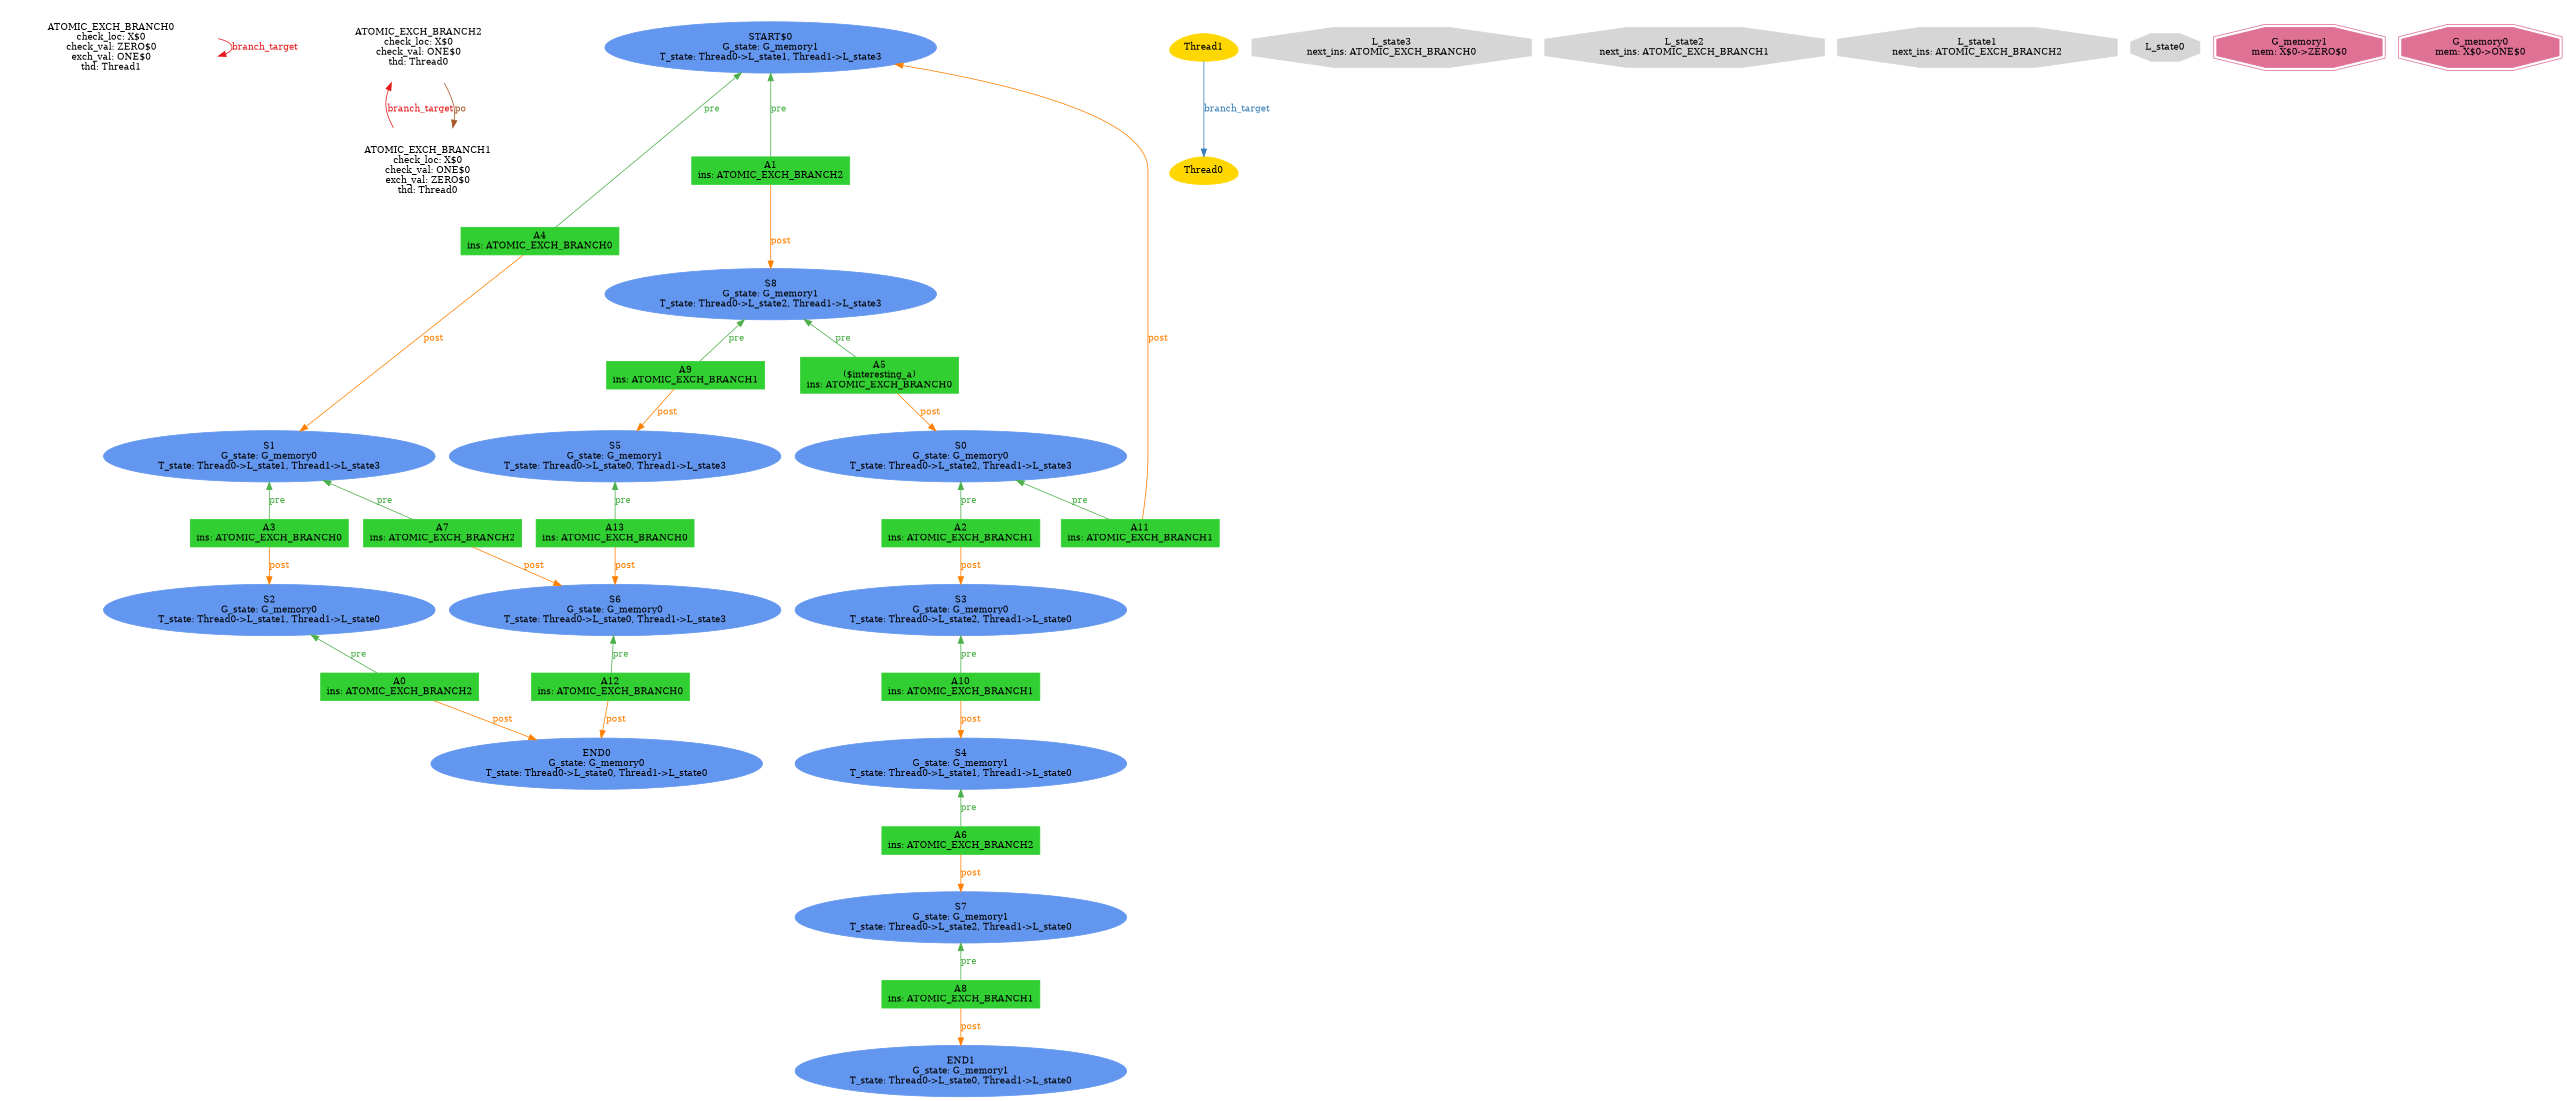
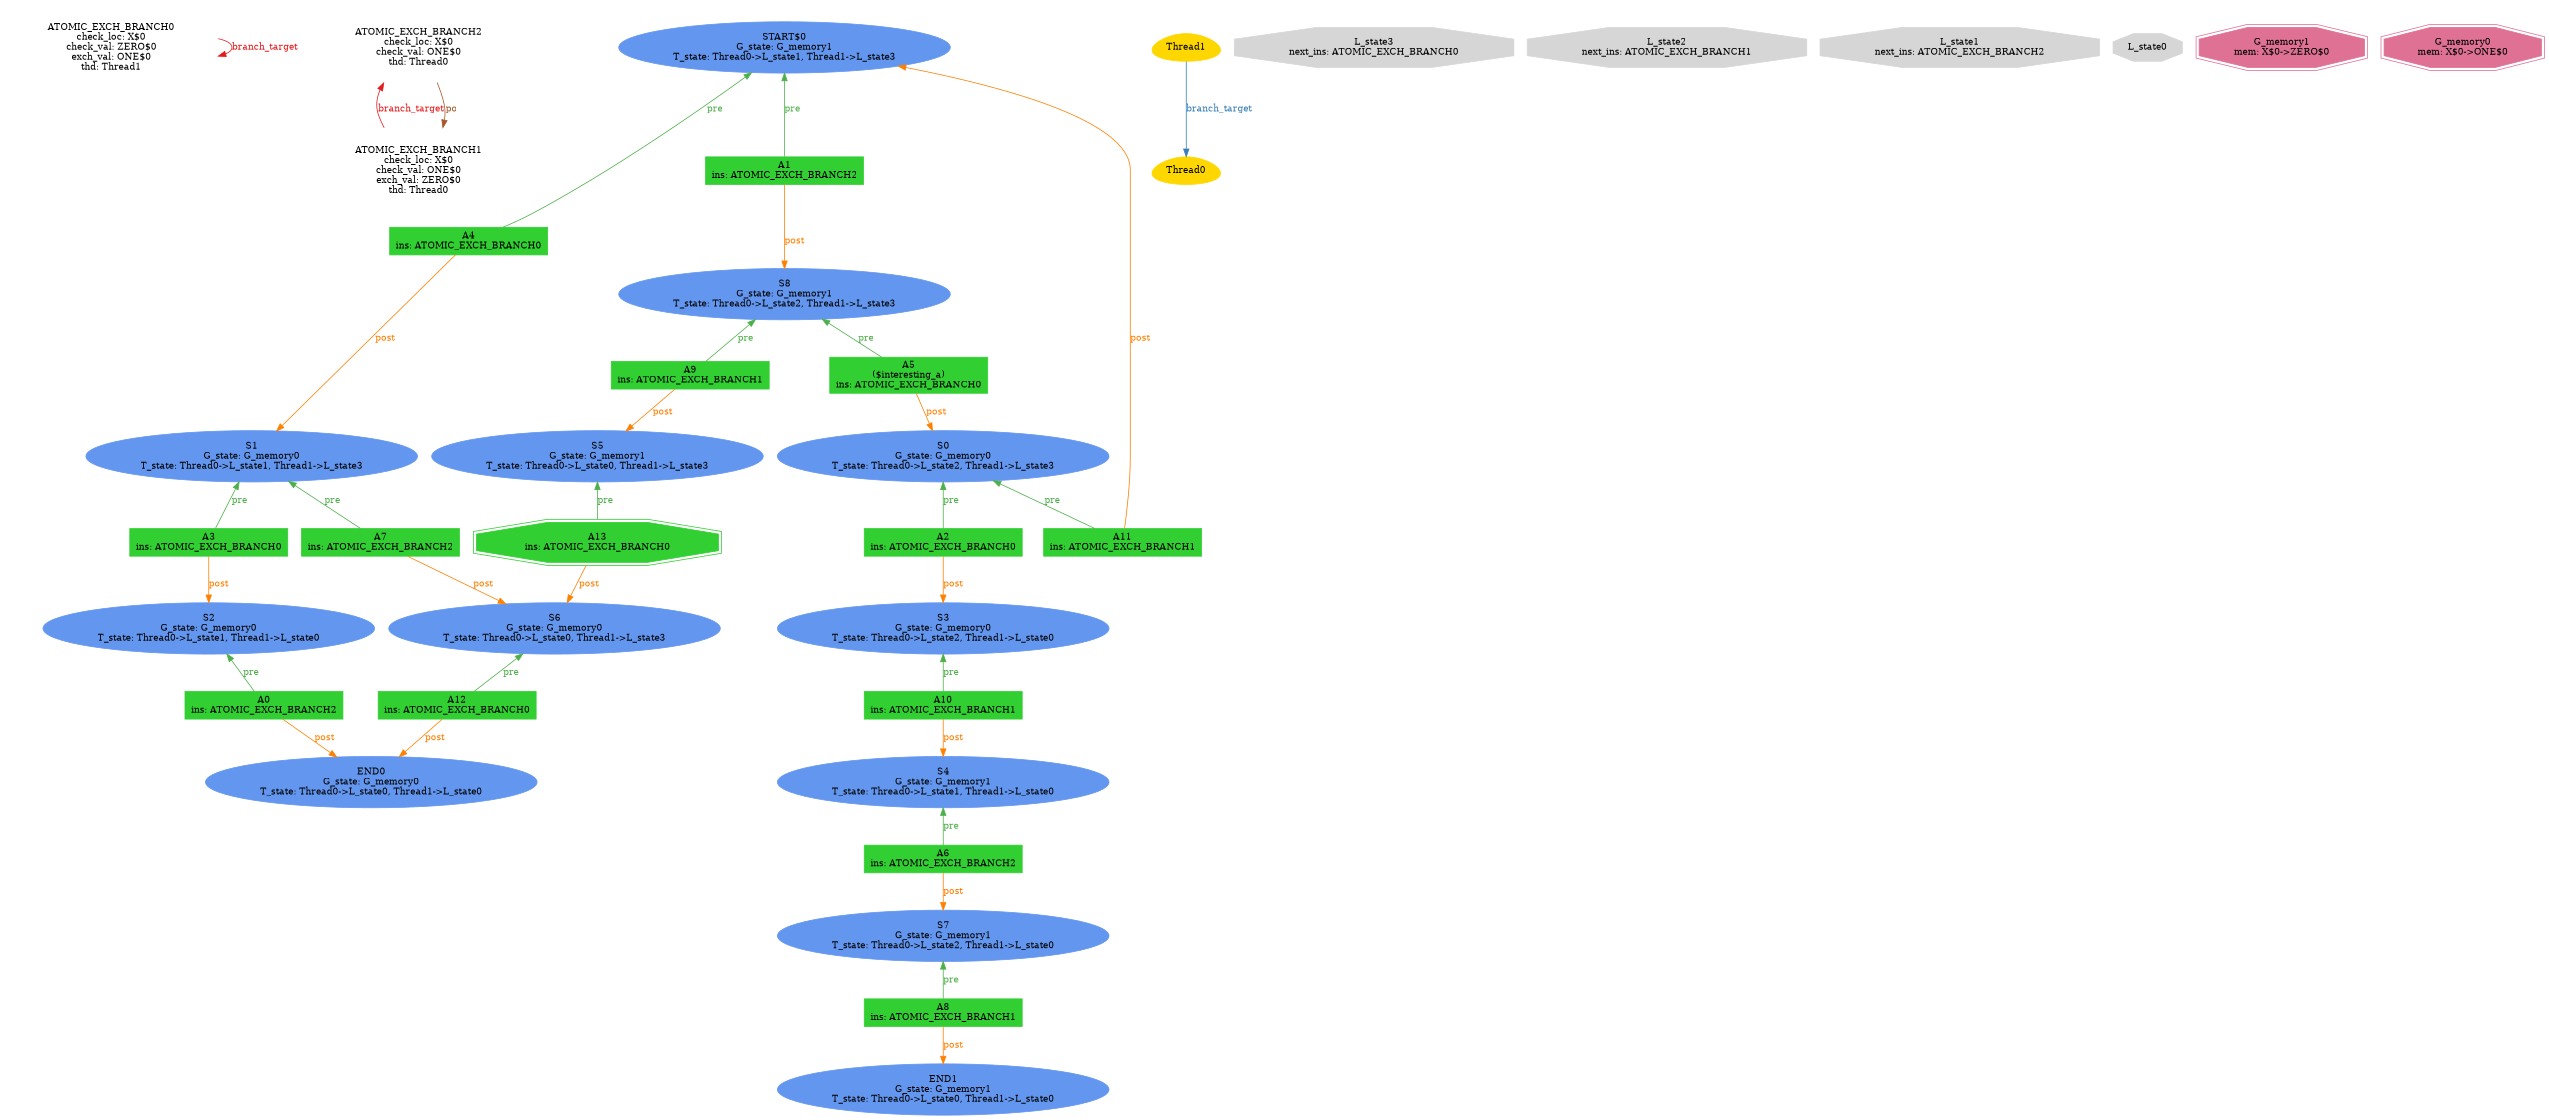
node "A13 ins: ATOMIC_EXCH_BRANCH0": shape box -> doubleoctagon
node "A2 ins: ATOMIC_EXCH_BRANCH1": label "A2 ins: ATOMIC_EXCH_BRANCH1" -> "A2 ins: ATOMIC_EXCH_BRANCH0"
